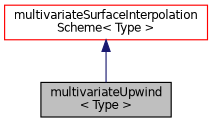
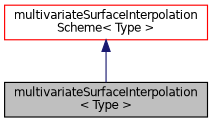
node "multivariateUpwind < Type >": label "multivariateUpwind < Type >" -> "multivariateSurfaceInterpolation < Type >"
